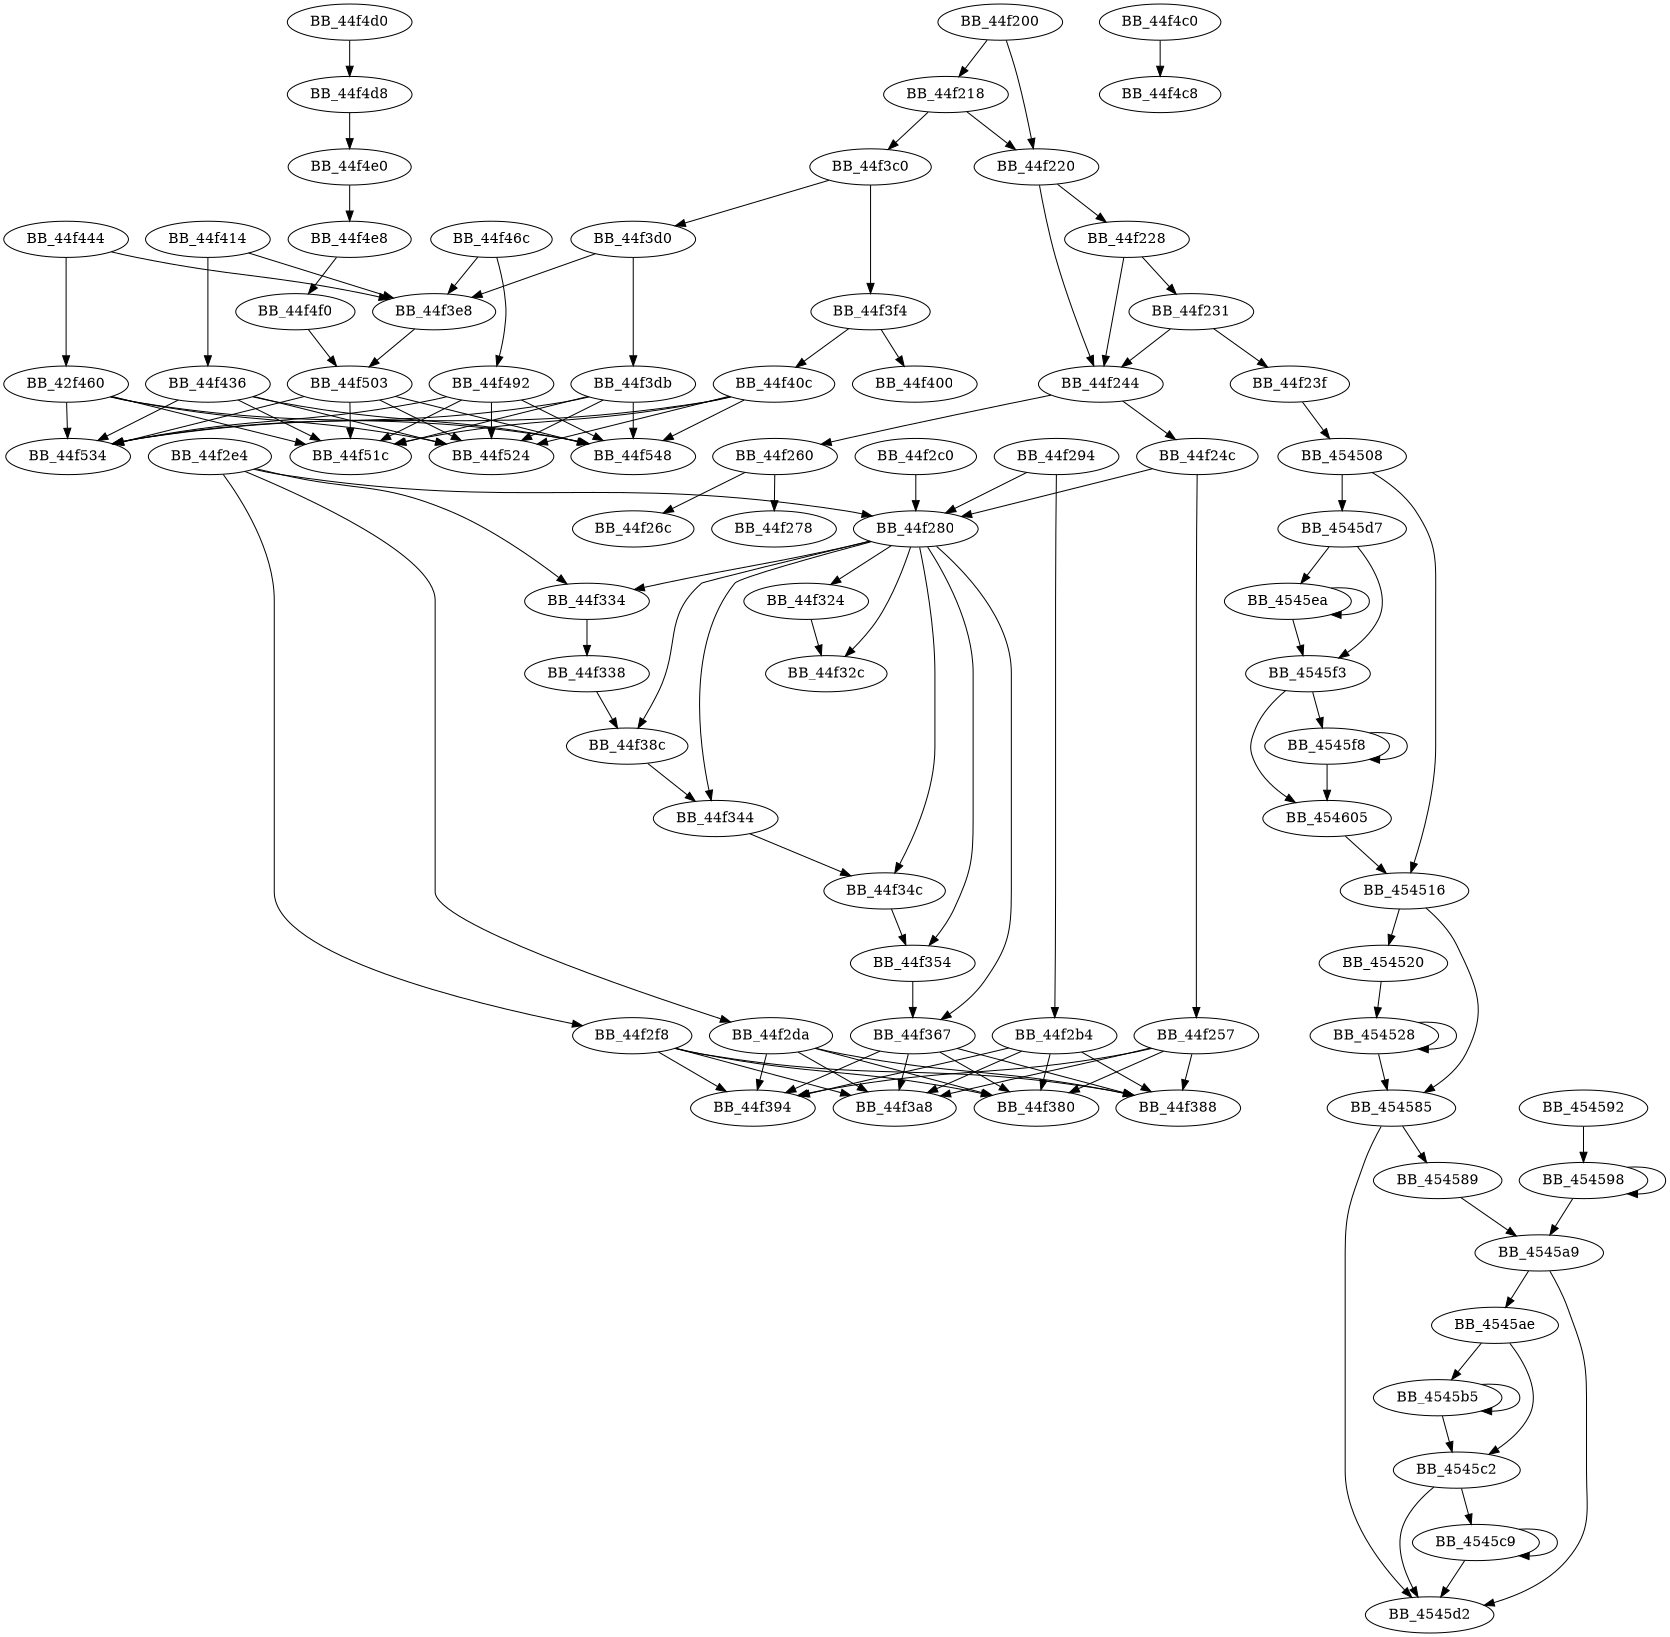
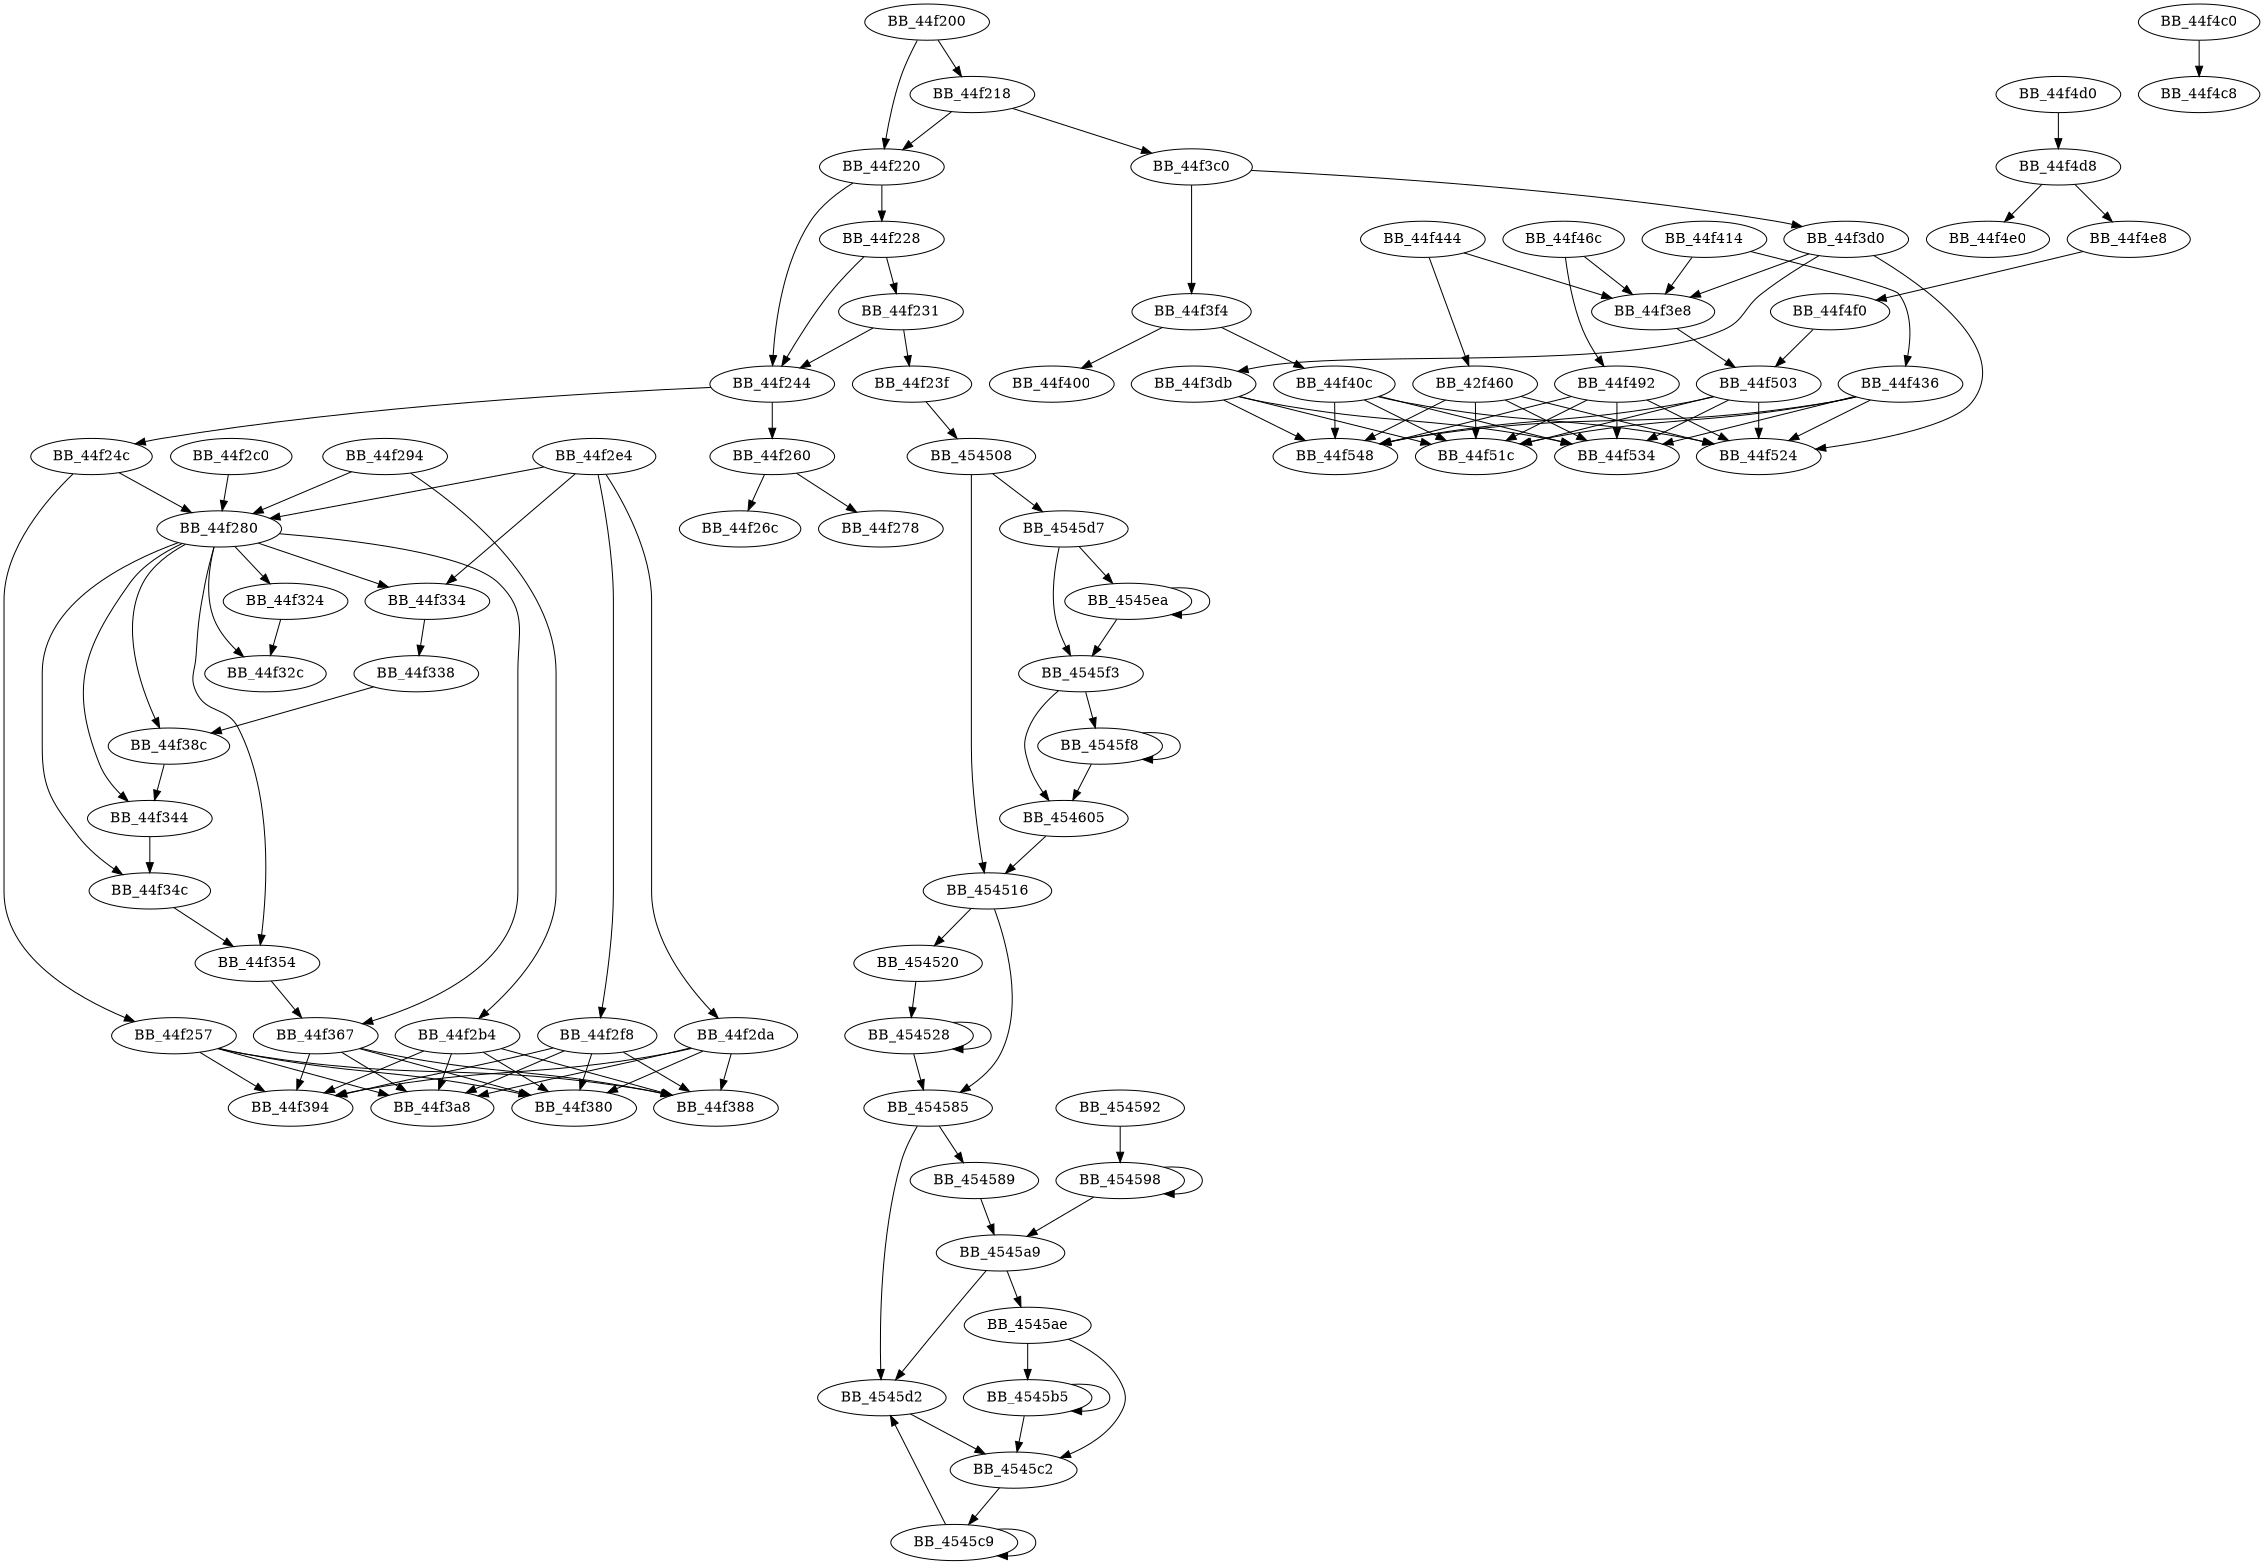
edge "BB_44f4e0" -> "BB_44f4e8": now "BB_44f4d8" -> "BB_44f4e8"
edge "BB_44f3db" -> "BB_44f524": now "BB_44f3d0" -> "BB_44f524"
edge "BB_4545c2" -> "BB_4545d2": reversed
